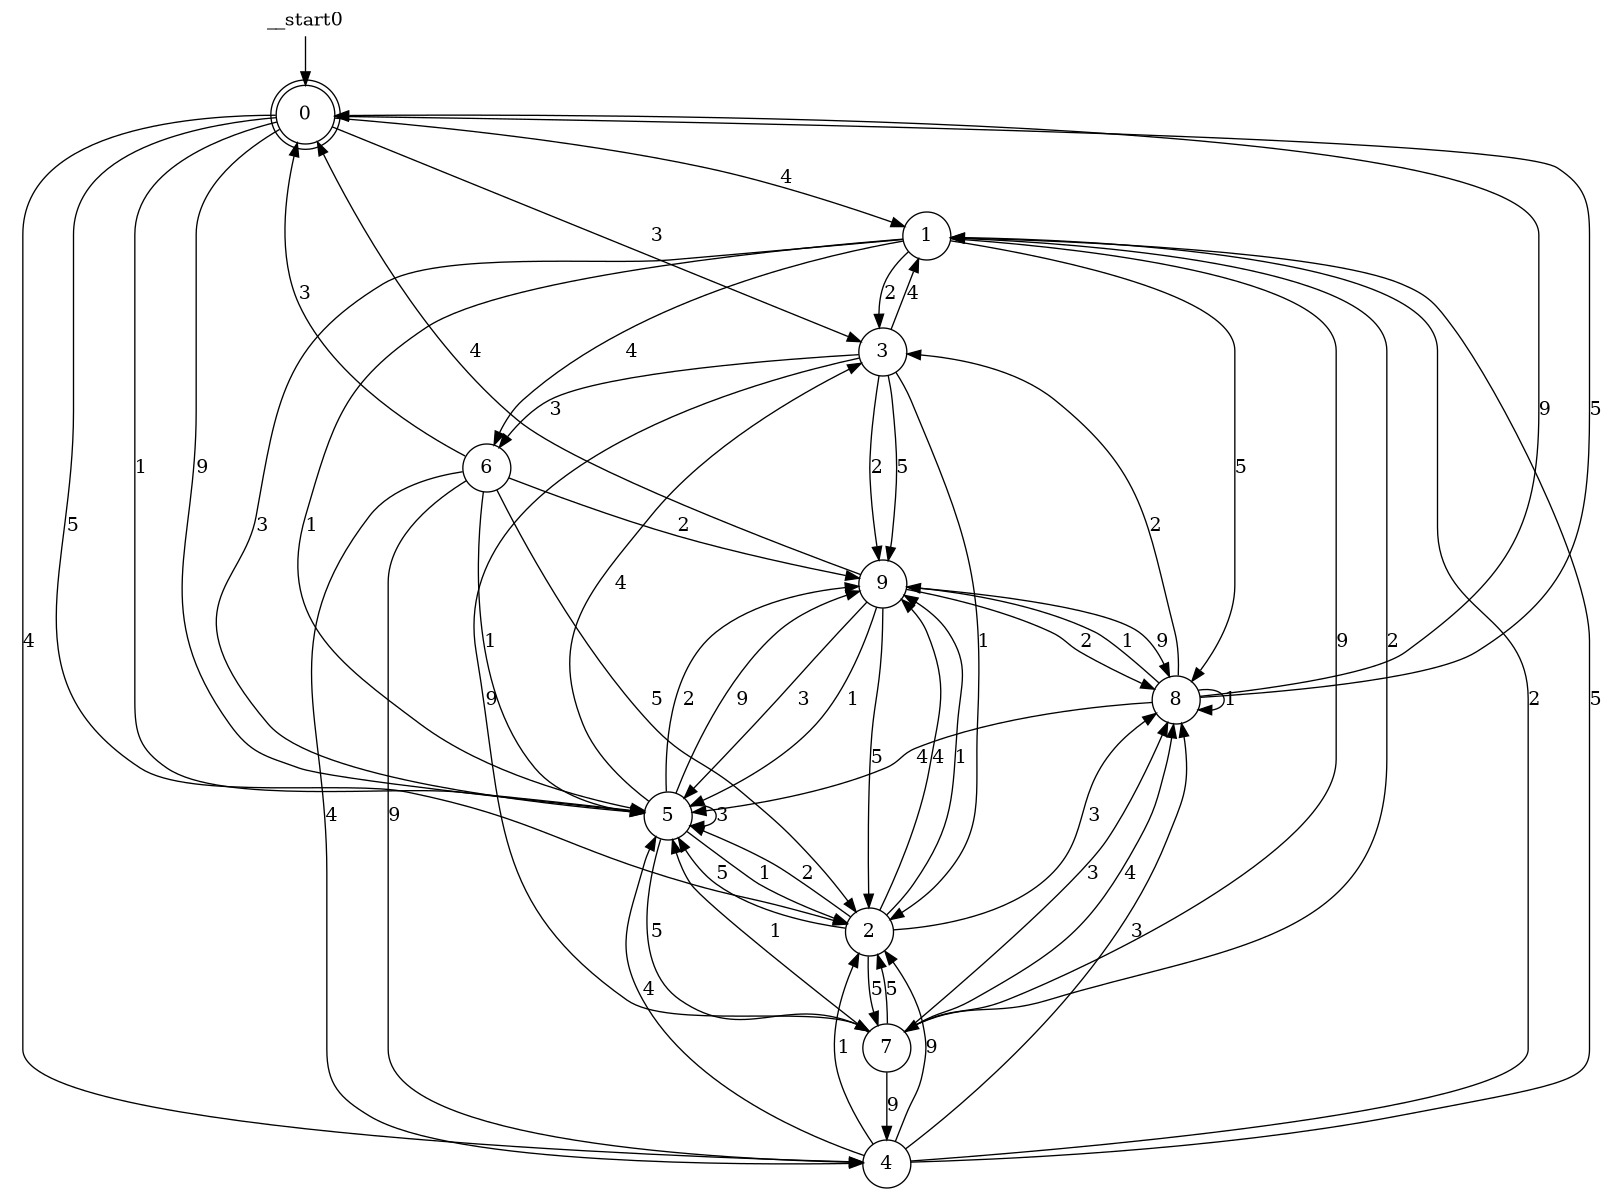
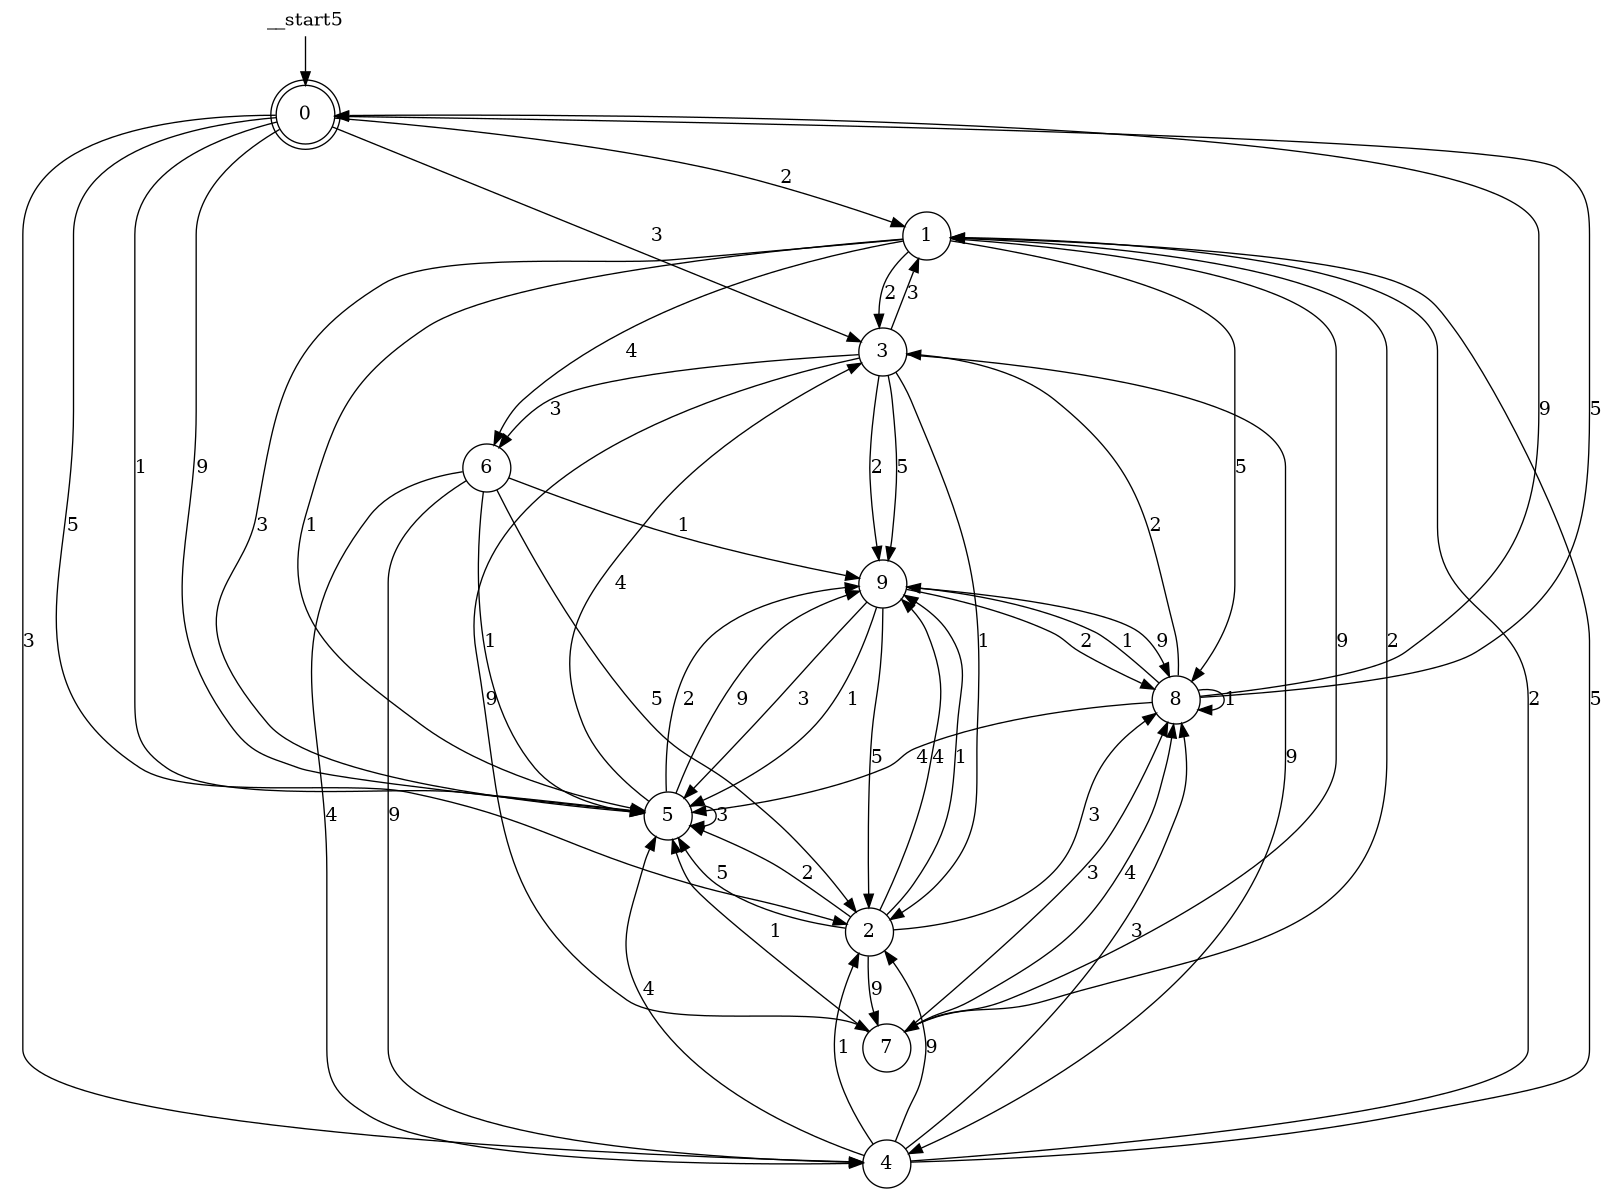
node "__start0": label "__start0" -> "__start5"
edge "0" -> "1": label "4" -> "2"
edge "3" -> "1": label "4" -> "3"
edge "6" -> "0": removed, label "3"
edge "9" -> "0": removed, label "4"
edge "6" -> "9": label "2" -> "1"
edge "0" -> "4": label "4" -> "3"
edge "5" -> "2": removed, label "1"
edge "2" -> "7": label "5" -> "9"
edge "7" -> "2": removed, label "5"
edge "5" -> "7": removed, label "5"
edge "7" -> "4": now "3" -> "4"
